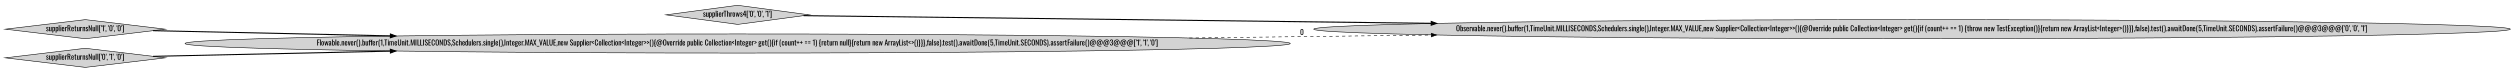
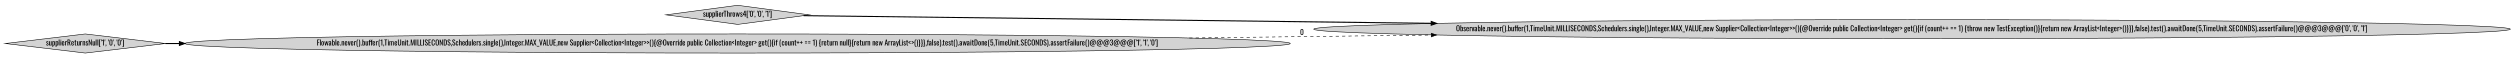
node "supplierReturnsNull['0', '1', '0']": removed
